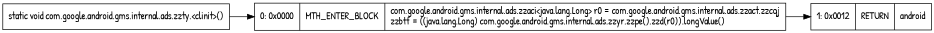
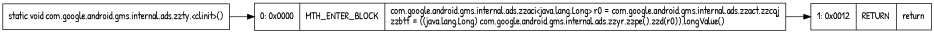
node "1: 0x0012": text "android" -> "return"
